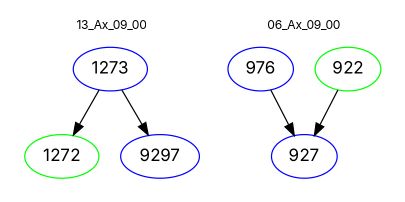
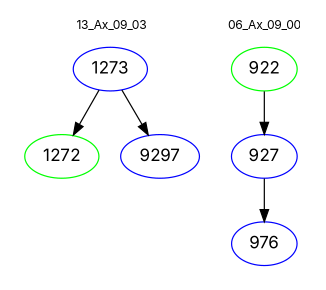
cluster "13_Ax_09_00": label "13_Ax_09_00" -> "13_Ax_09_03"
edge "976" -> "927": reversed
